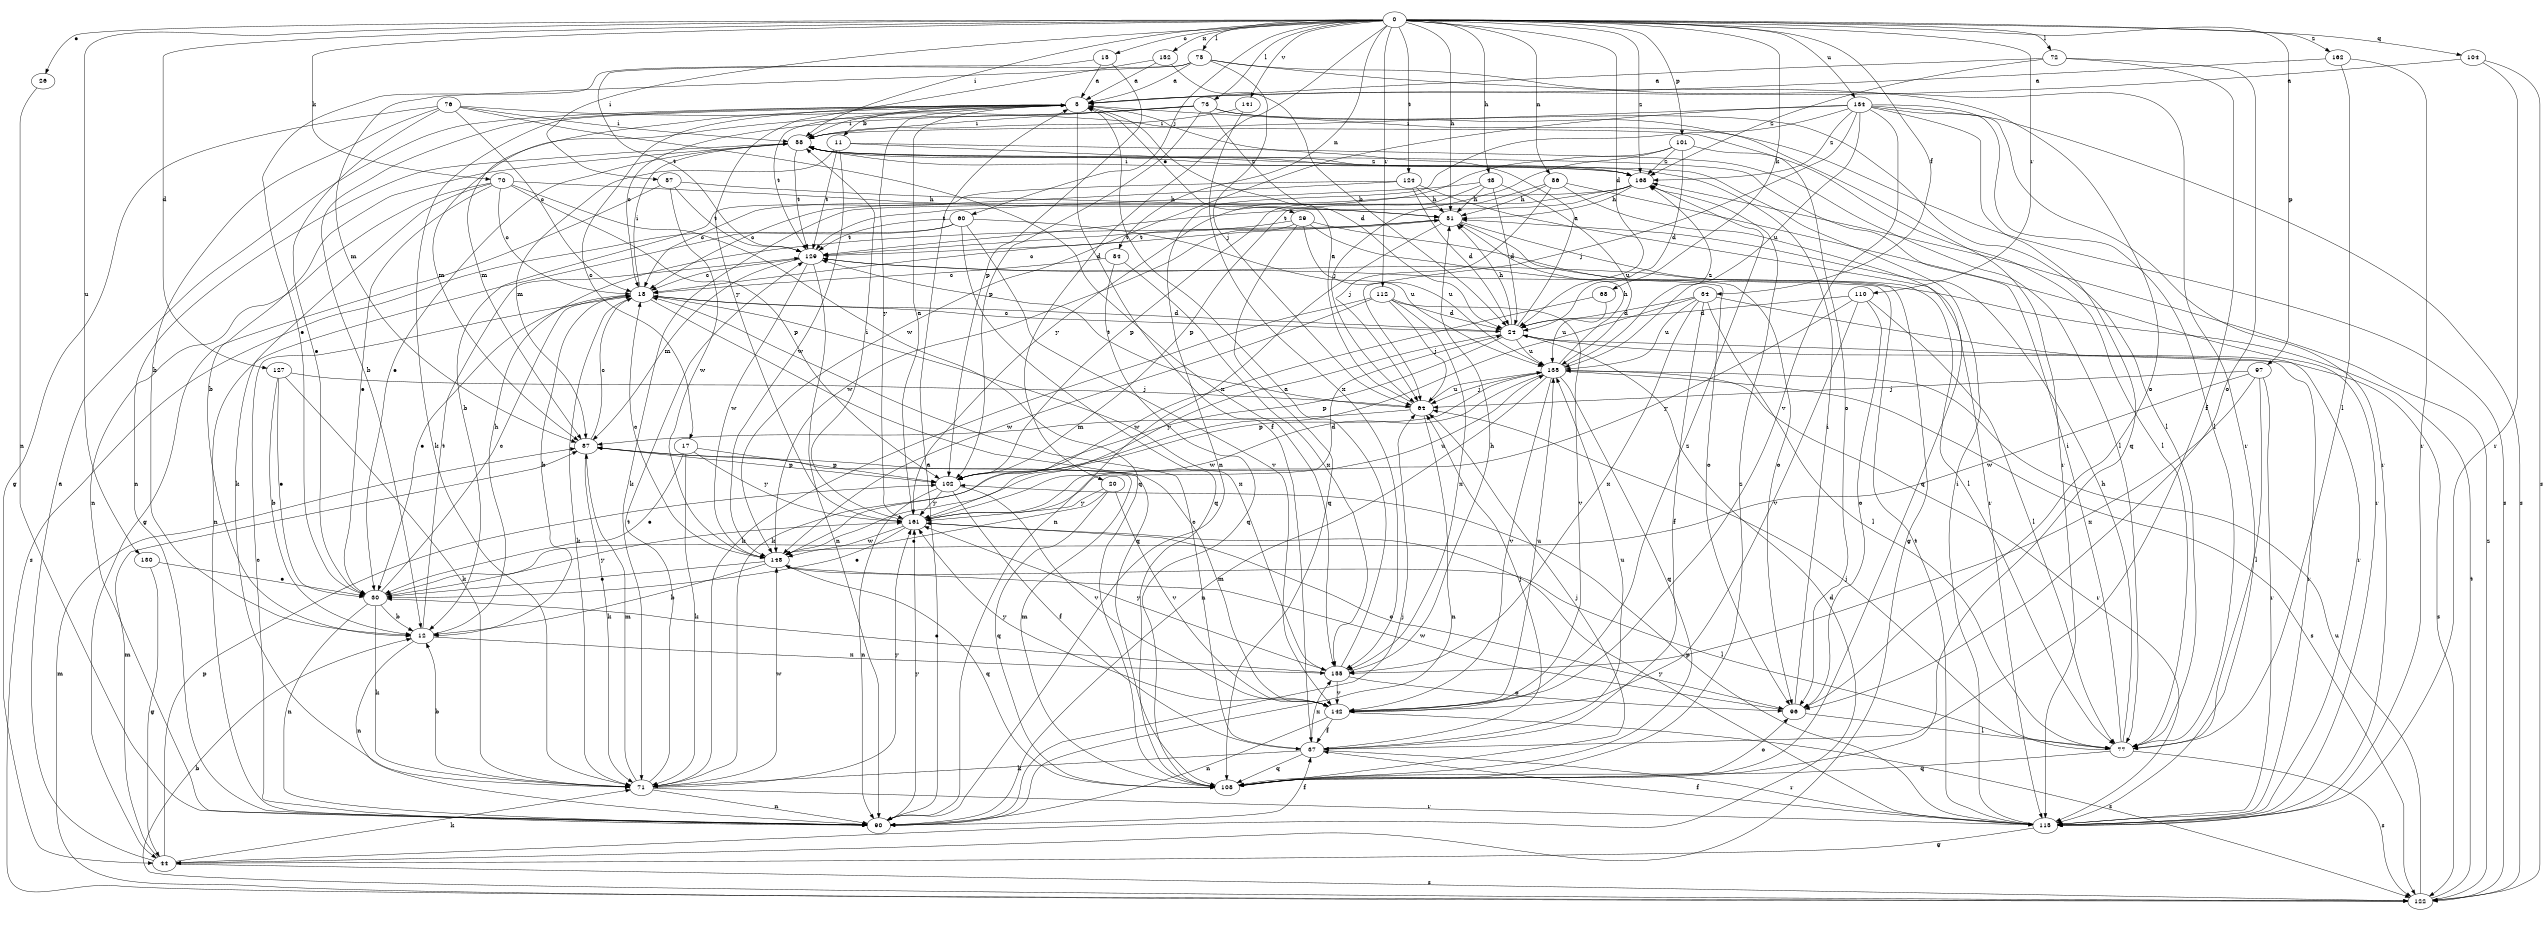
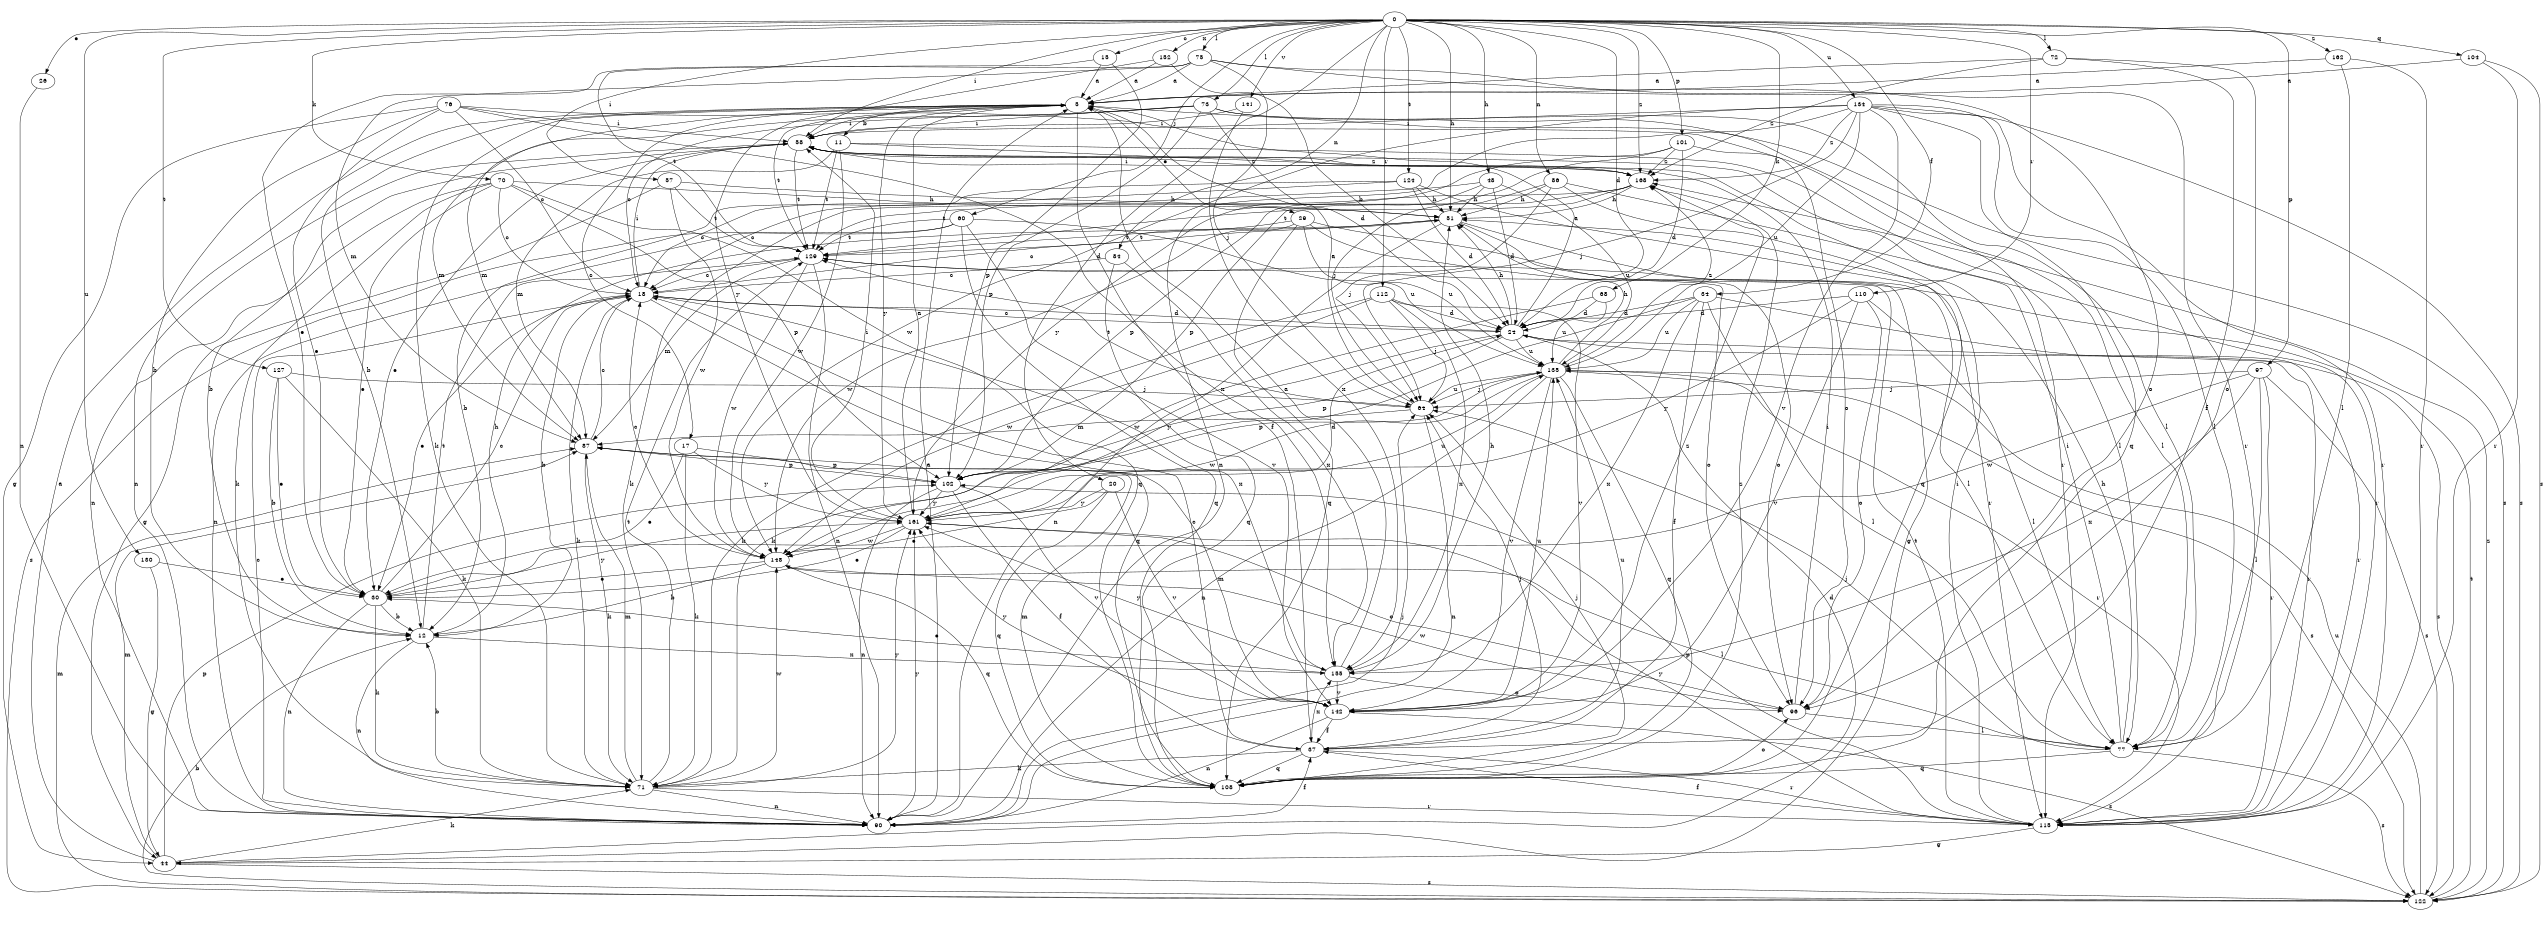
edge "0" -> "127": label "d" -> "t"
edge "68" -> "24": added, label "d"
edge "97" -> "122": added, label "s"
